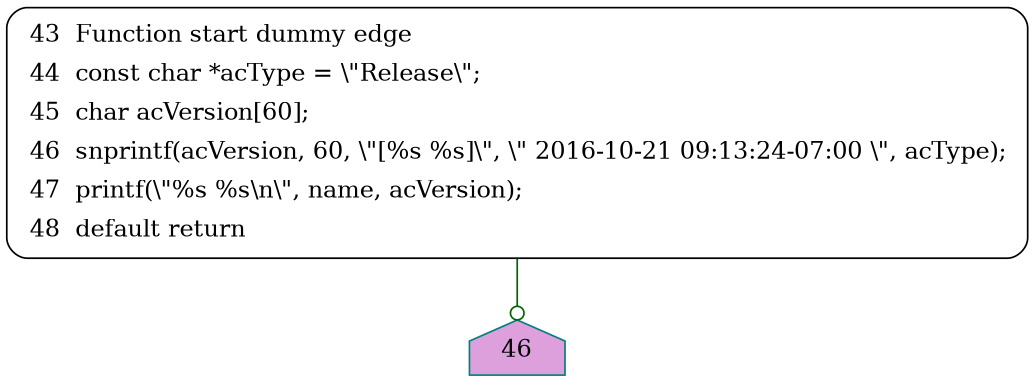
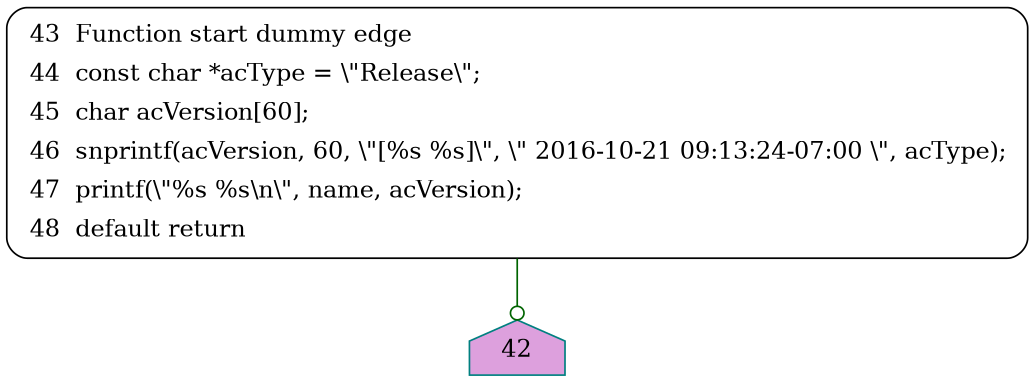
node "46": label "46" -> "42"
